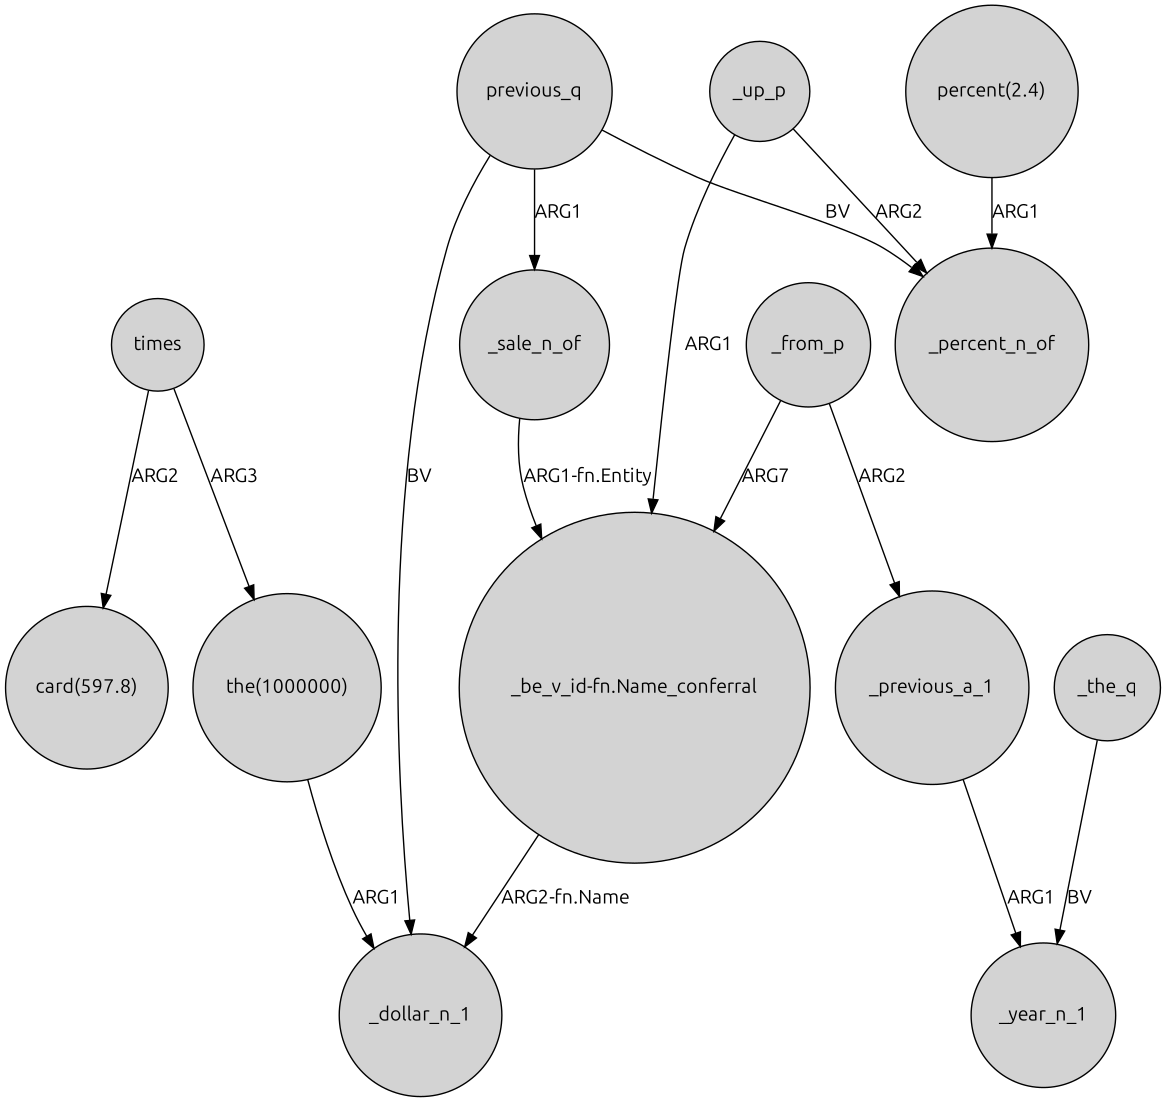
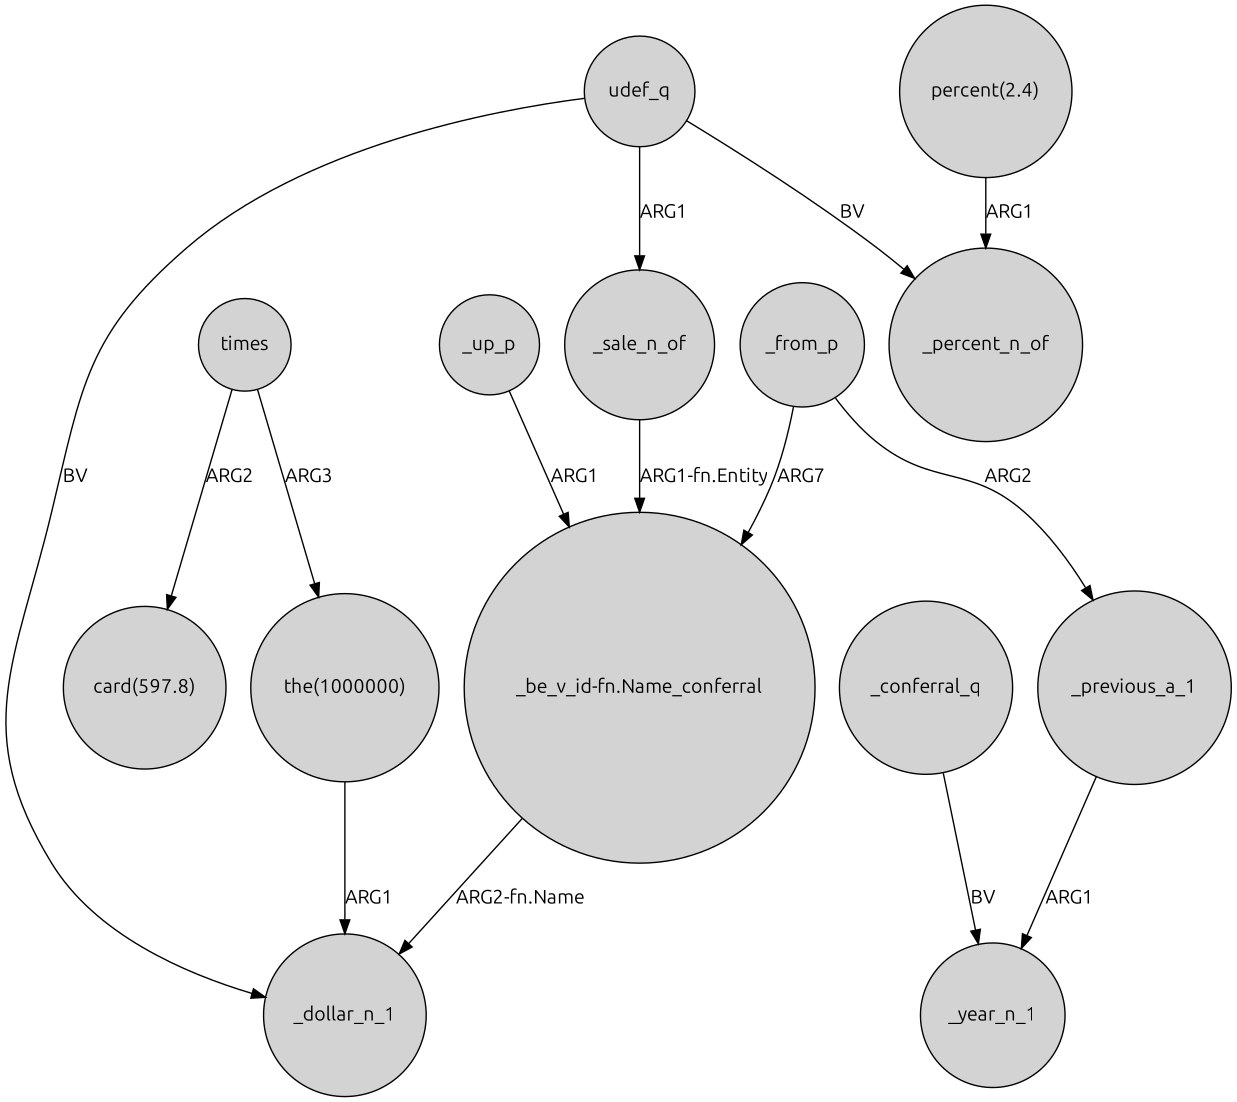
node "previous_q": label "previous_q" -> "udef_q"
edge "_up_p" -> "_percent_n_of": removed, label "ARG2"
node "_the_q": label "_the_q" -> "_conferral_q"
